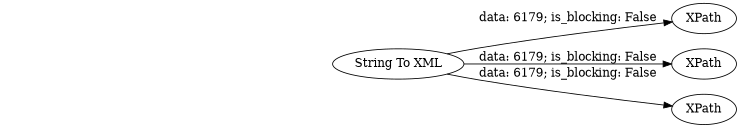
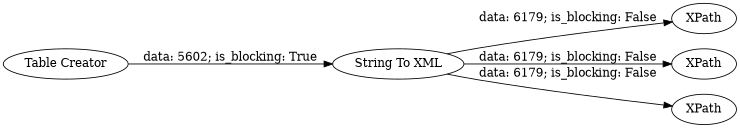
node "Table Creator": added
